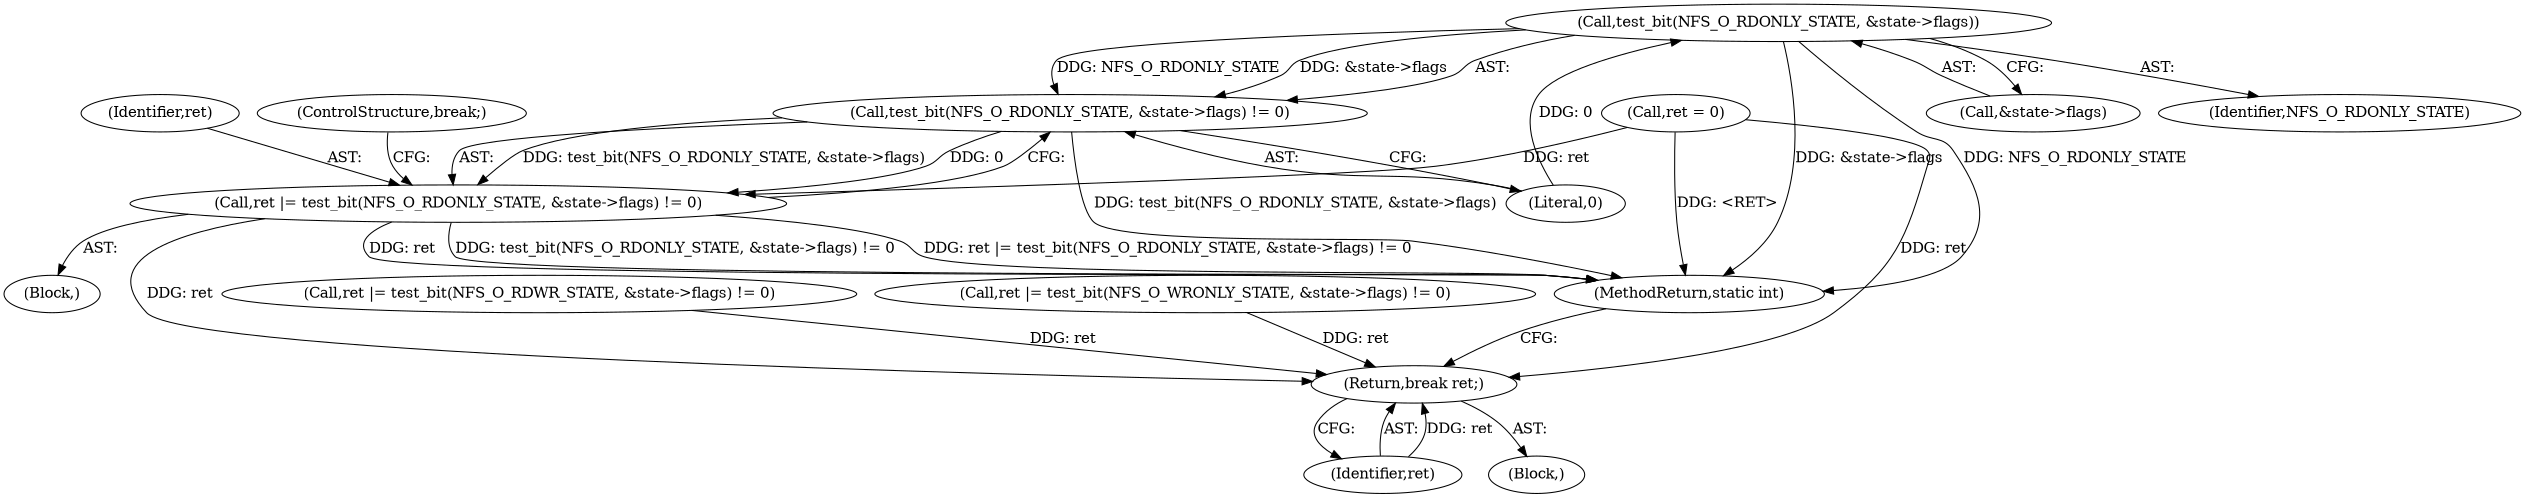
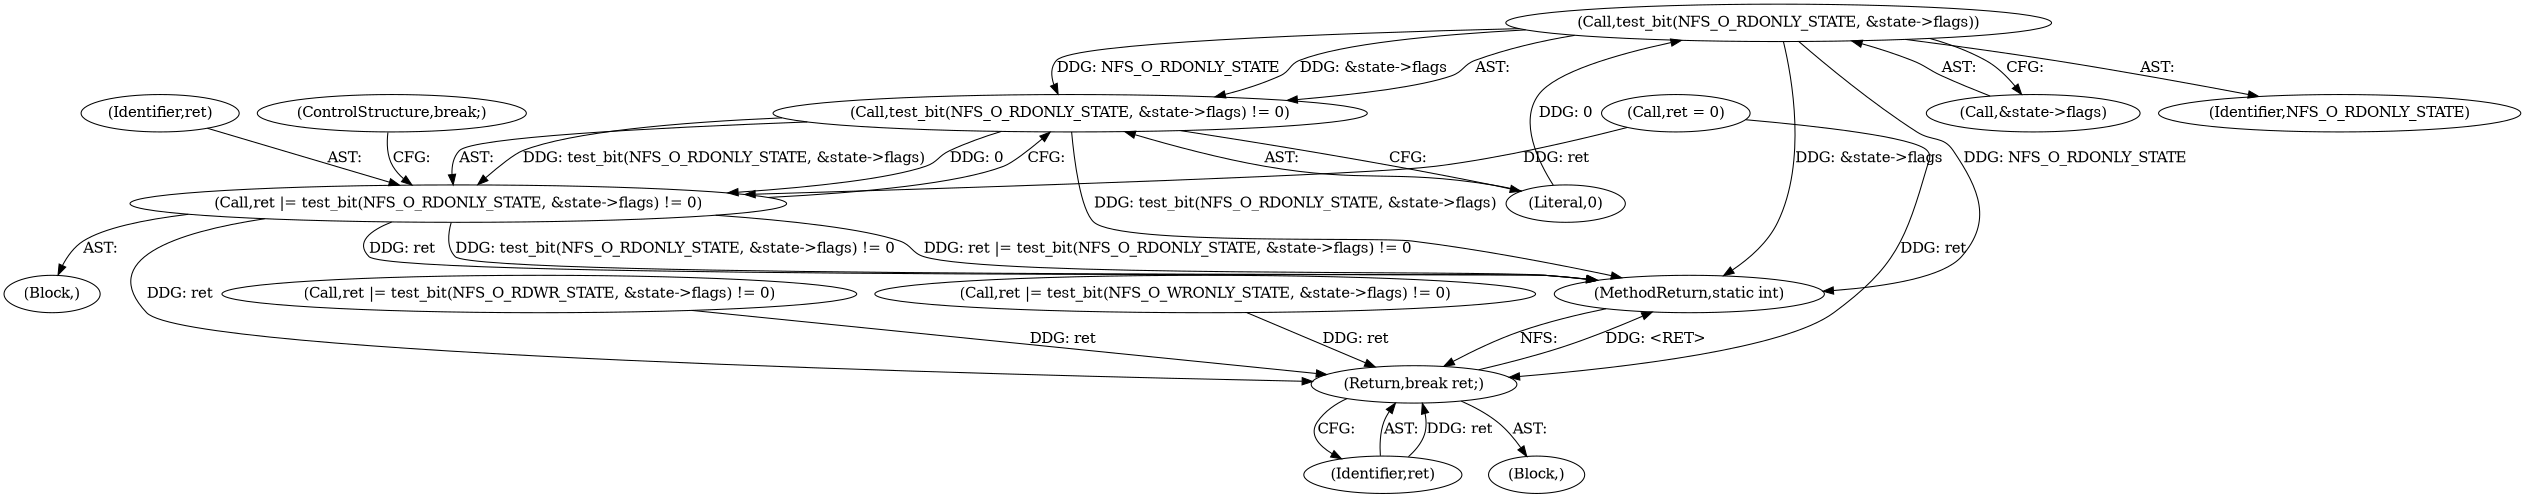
edge "(Call,ret = 0)" -> "(MethodReturn,static int)": now "(Return,break ret;)" -> "(MethodReturn,static int)"
edge "(MethodReturn,static int)" -> "(Return,break ret;)": label "CFG: " -> "NFS: "
